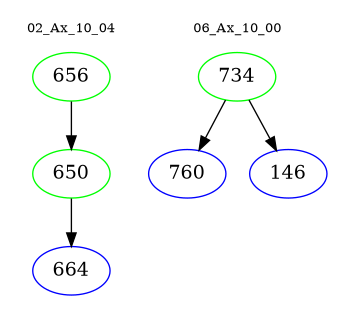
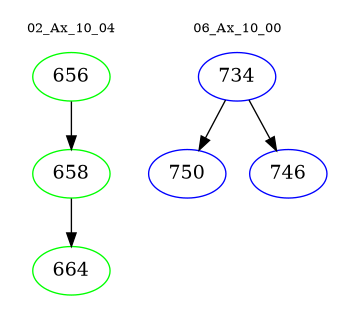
node "734": color green -> blue
node "650": label "650" -> "658"
node "760": label "760" -> "750"
node "146": label "146" -> "746"
node "664": color blue -> green
